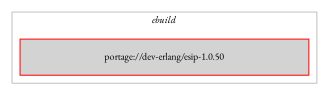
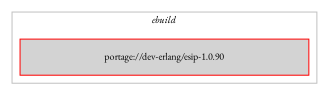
node "portage://dev-erlang/esip-1.0.50": label "portage://dev-erlang/esip-1.0.50" -> "portage://dev-erlang/esip-1.0.90"
